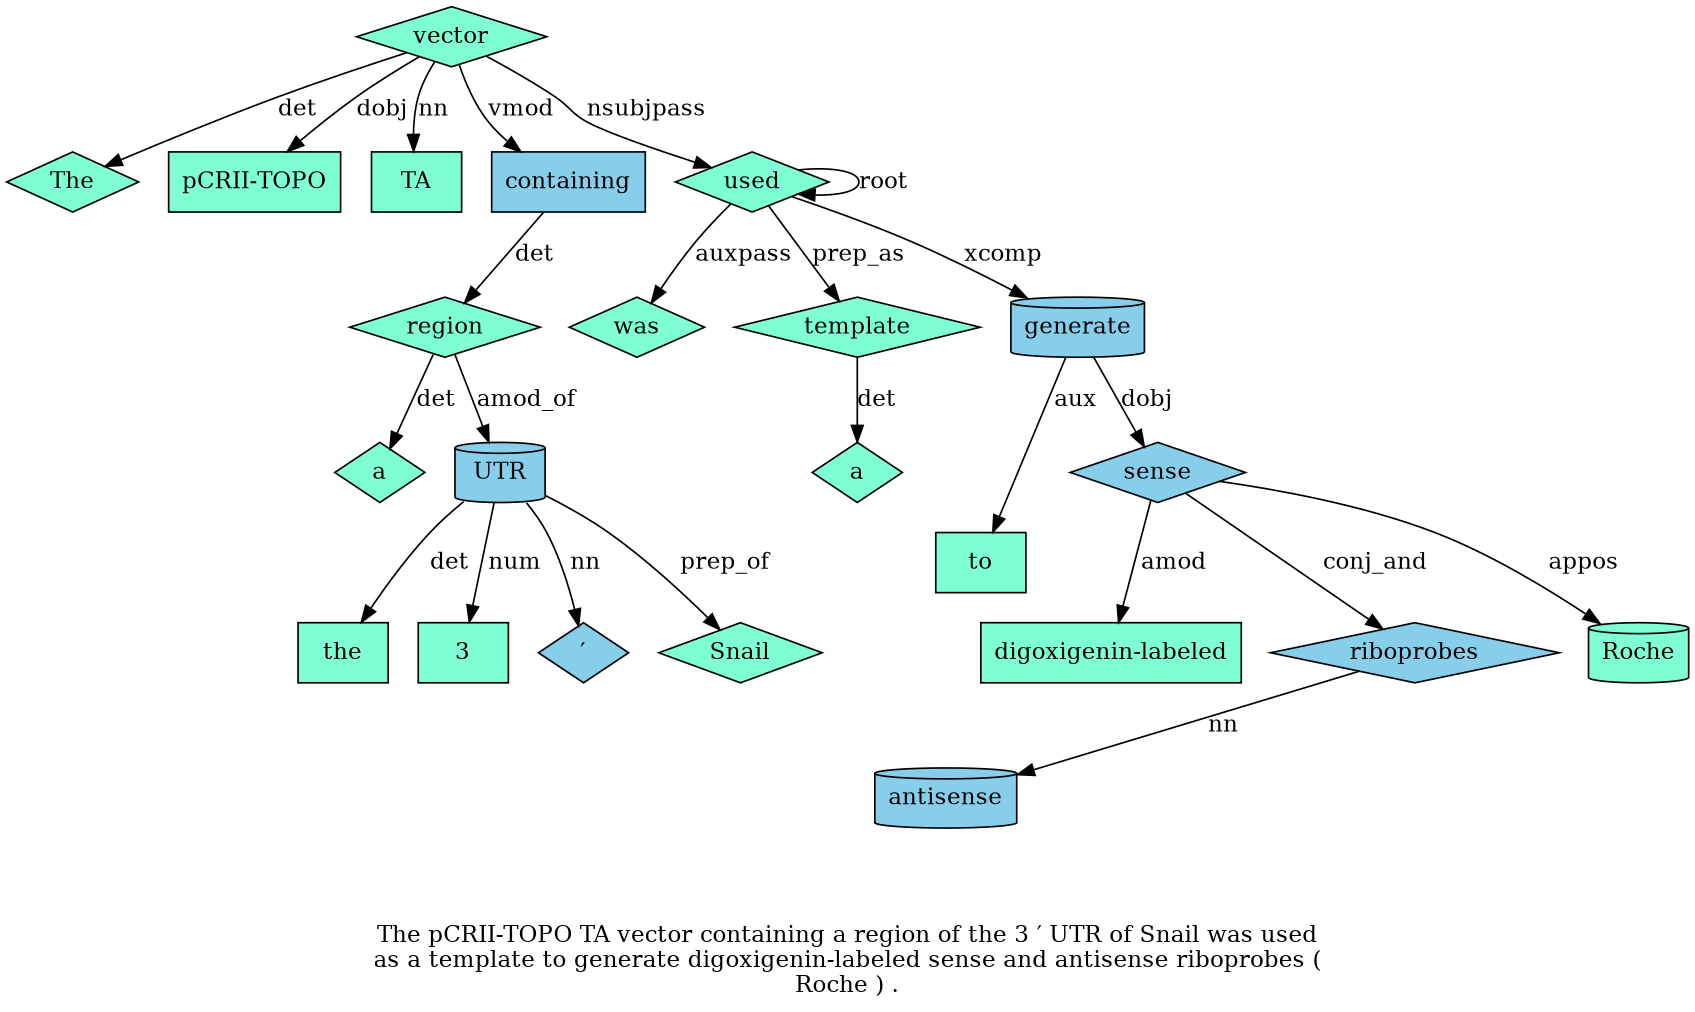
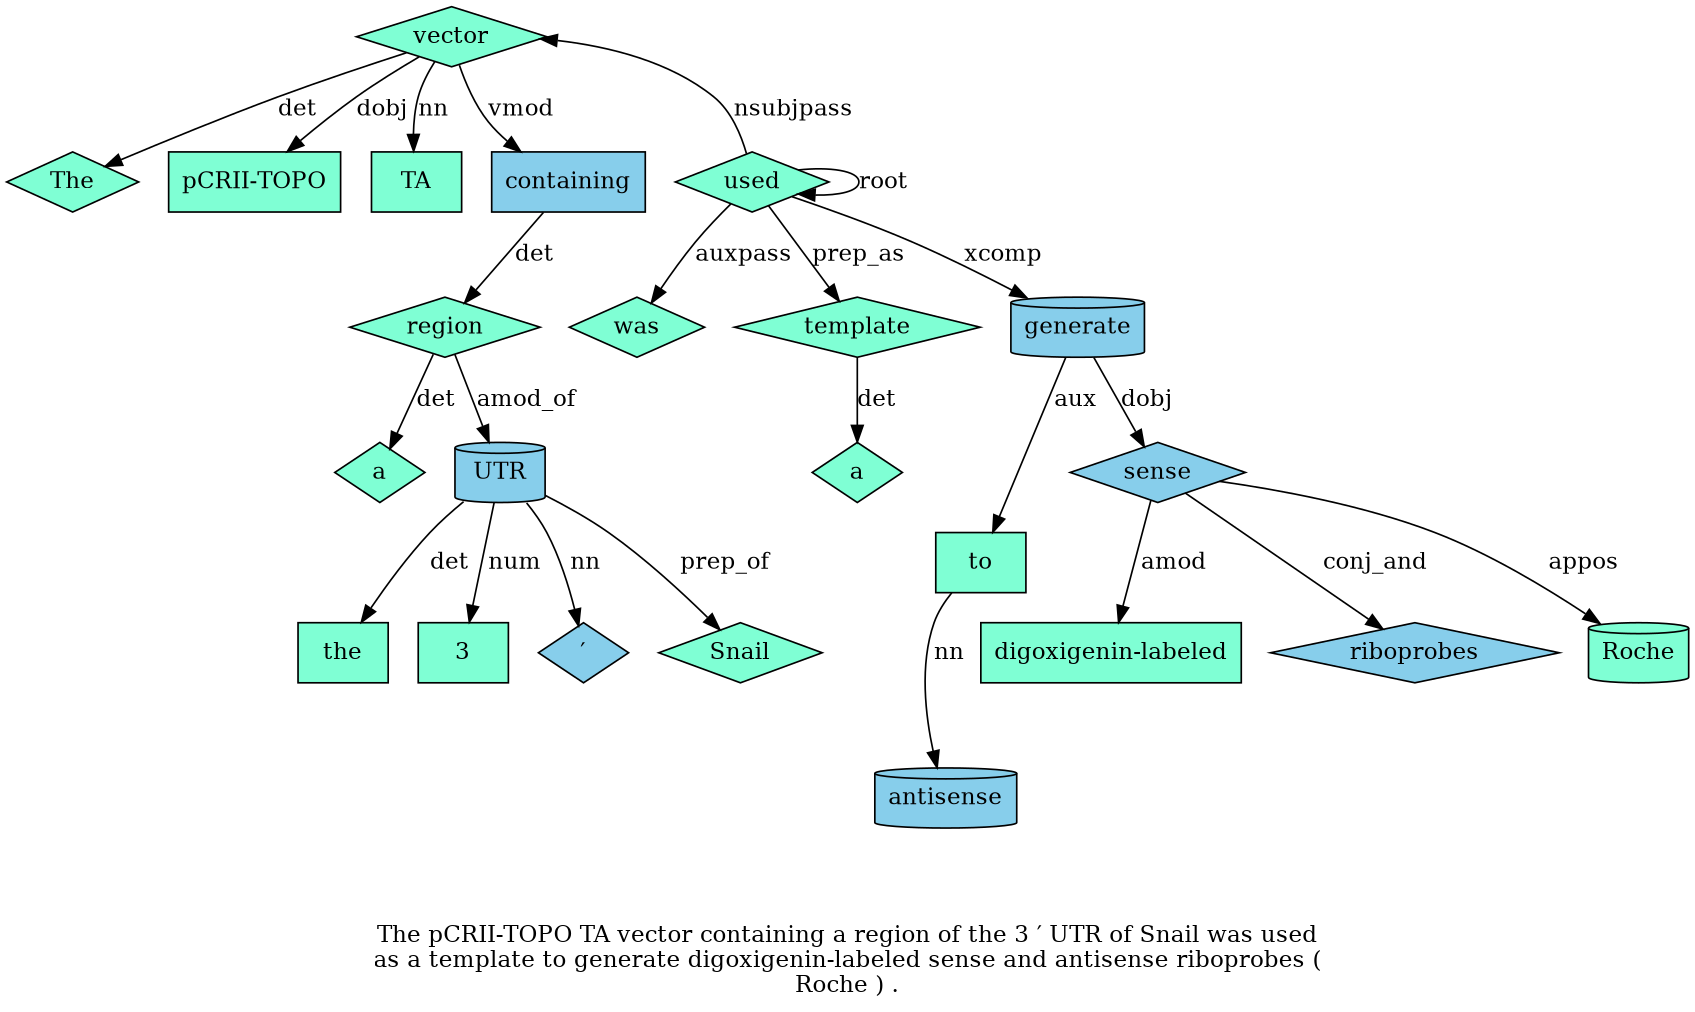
edge "vector" -> "used": reversed
edge "riboprobes" -> "antisense": now "to" -> "antisense"
